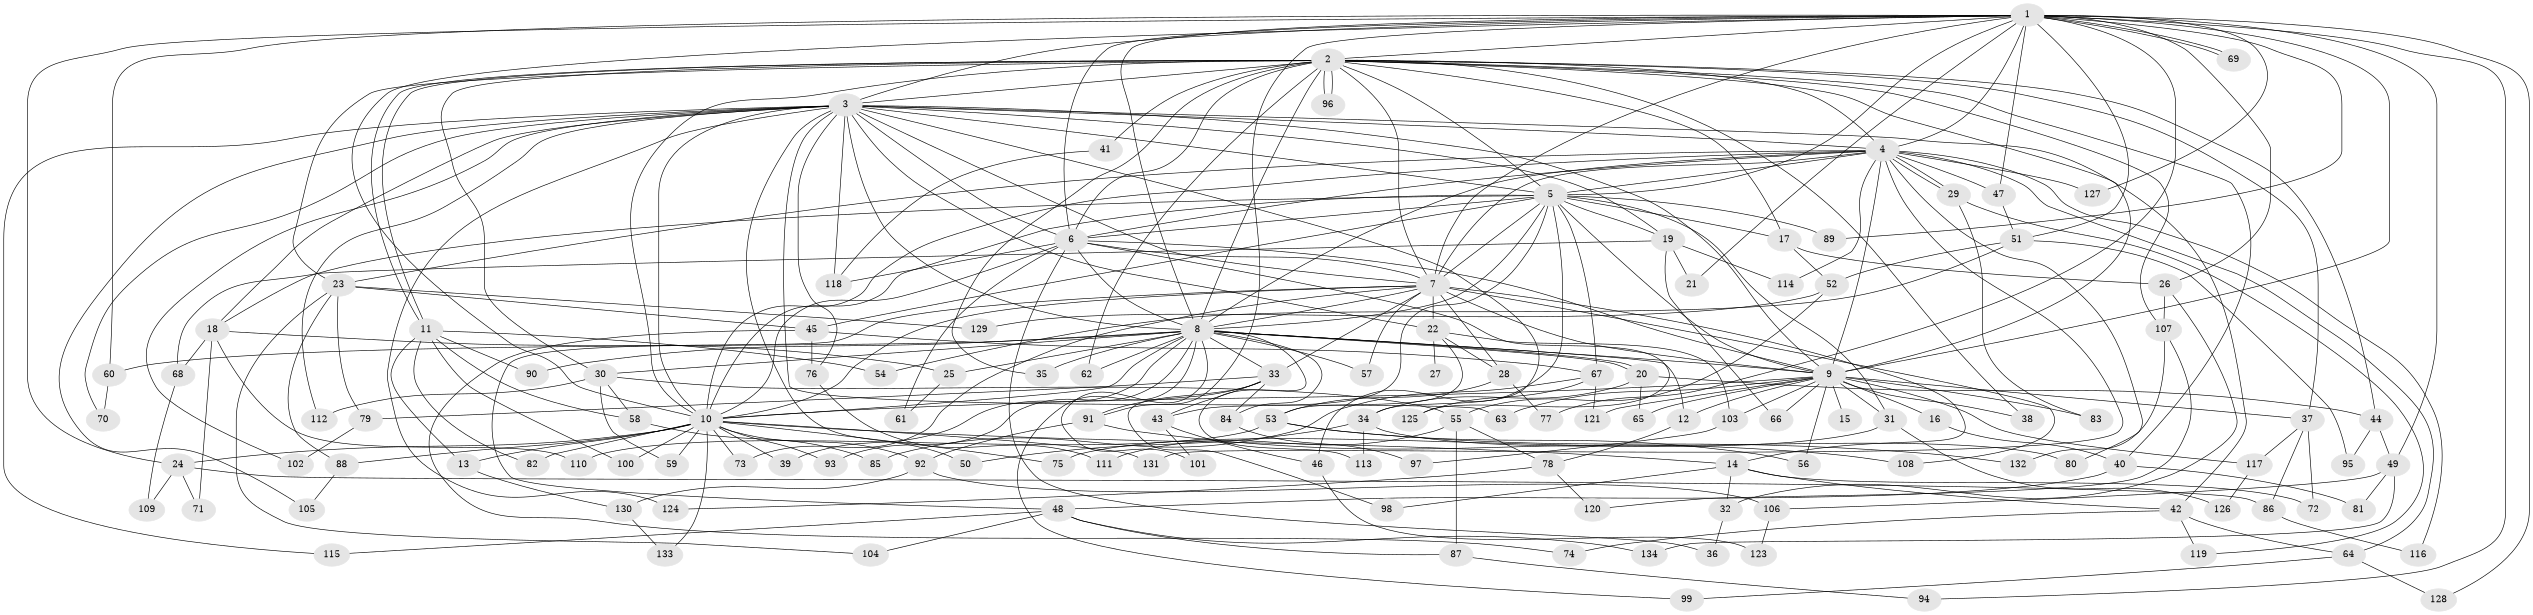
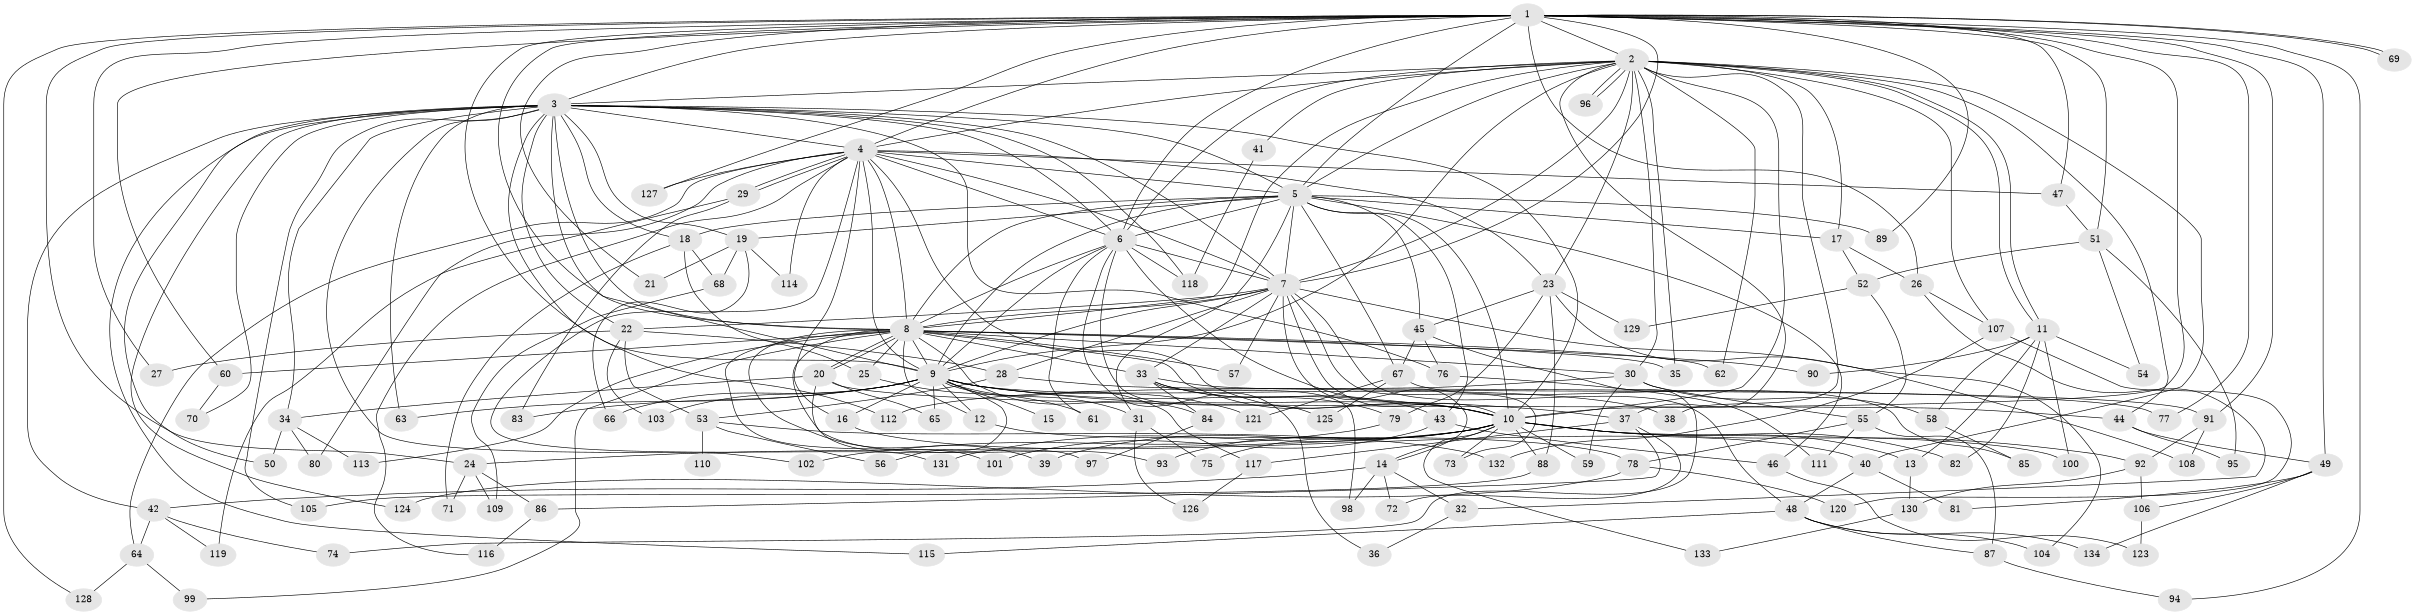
edge "1" -- "27": added
edge "4" -- "16": added
edge "18" -- "110": removed
edge "103" -- "97": now "20" -- "97"
